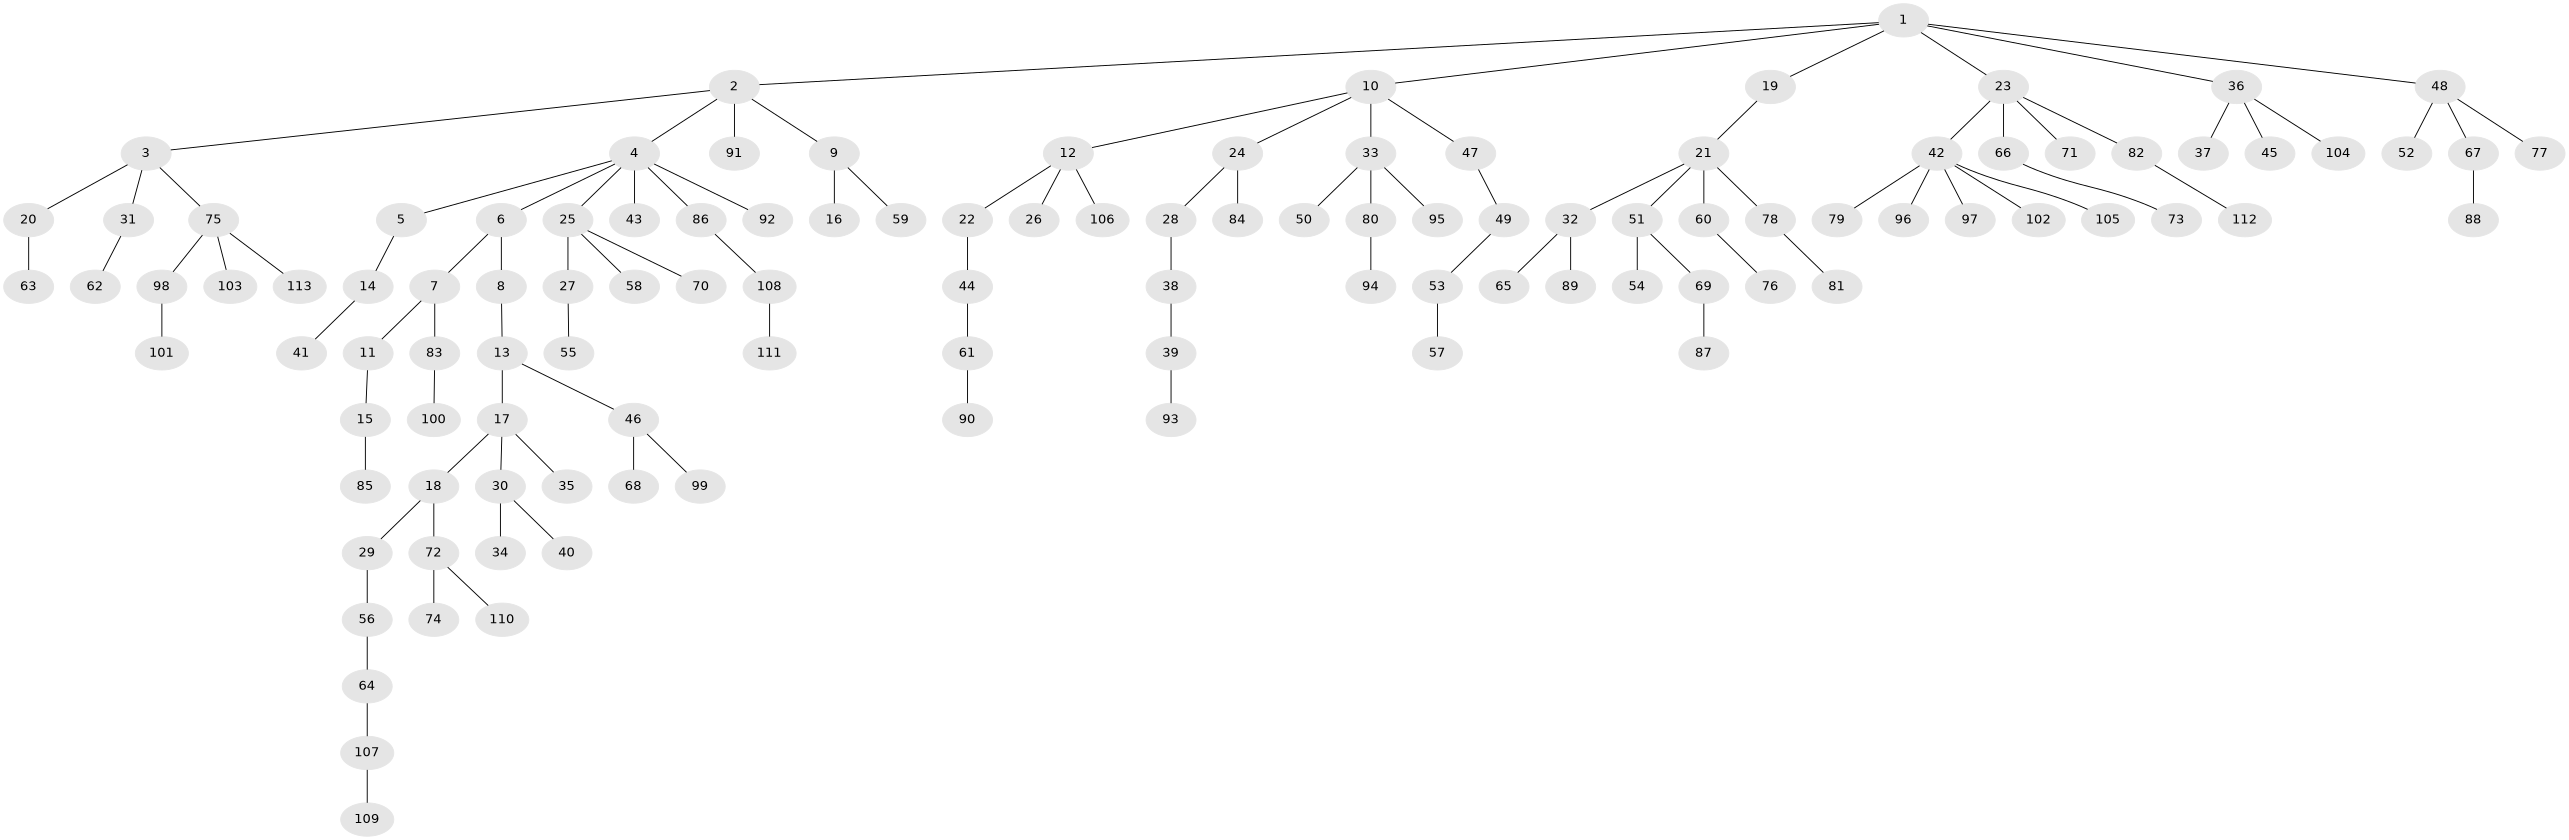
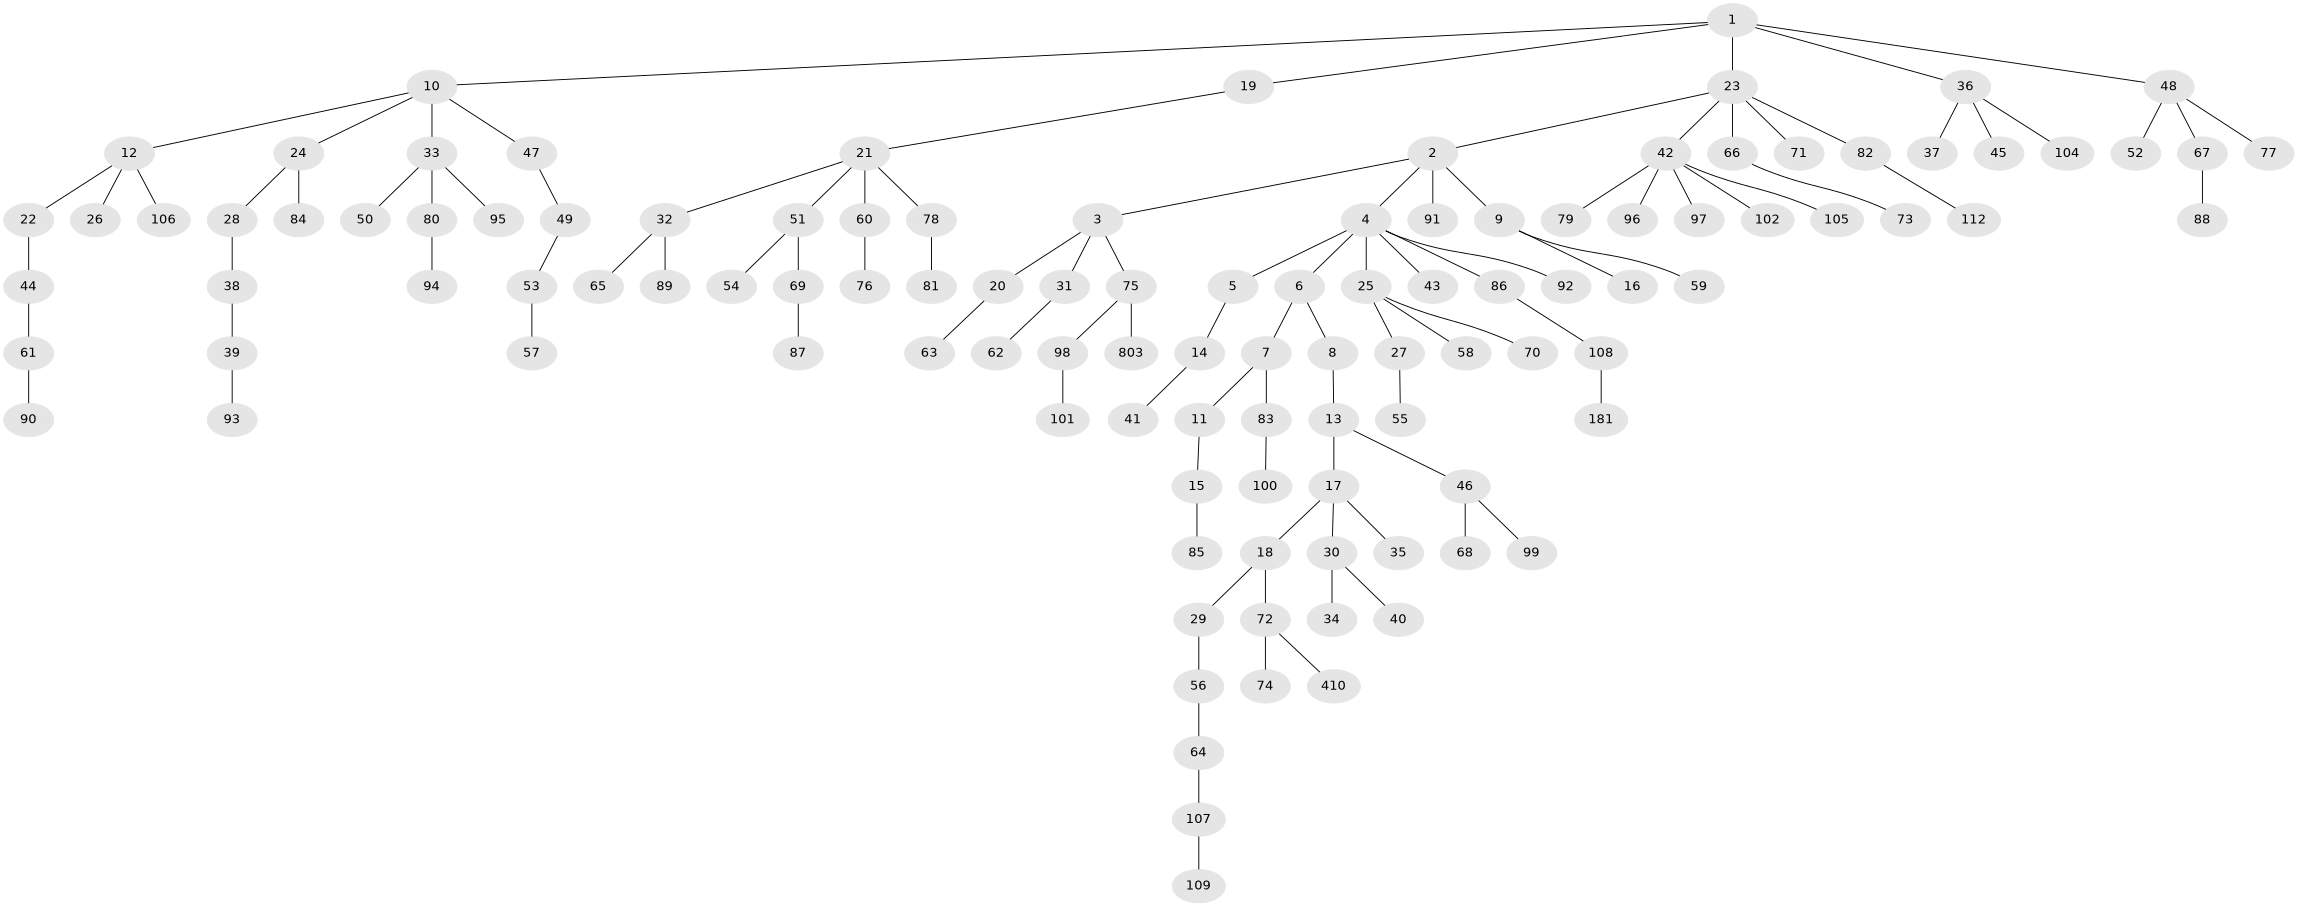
edge "1" -- "2": now "23" -- "2"
node "103": label "103" -> "803"
node "113": removed
node "111": label "111" -> "181"
node "110": label "110" -> "410"
